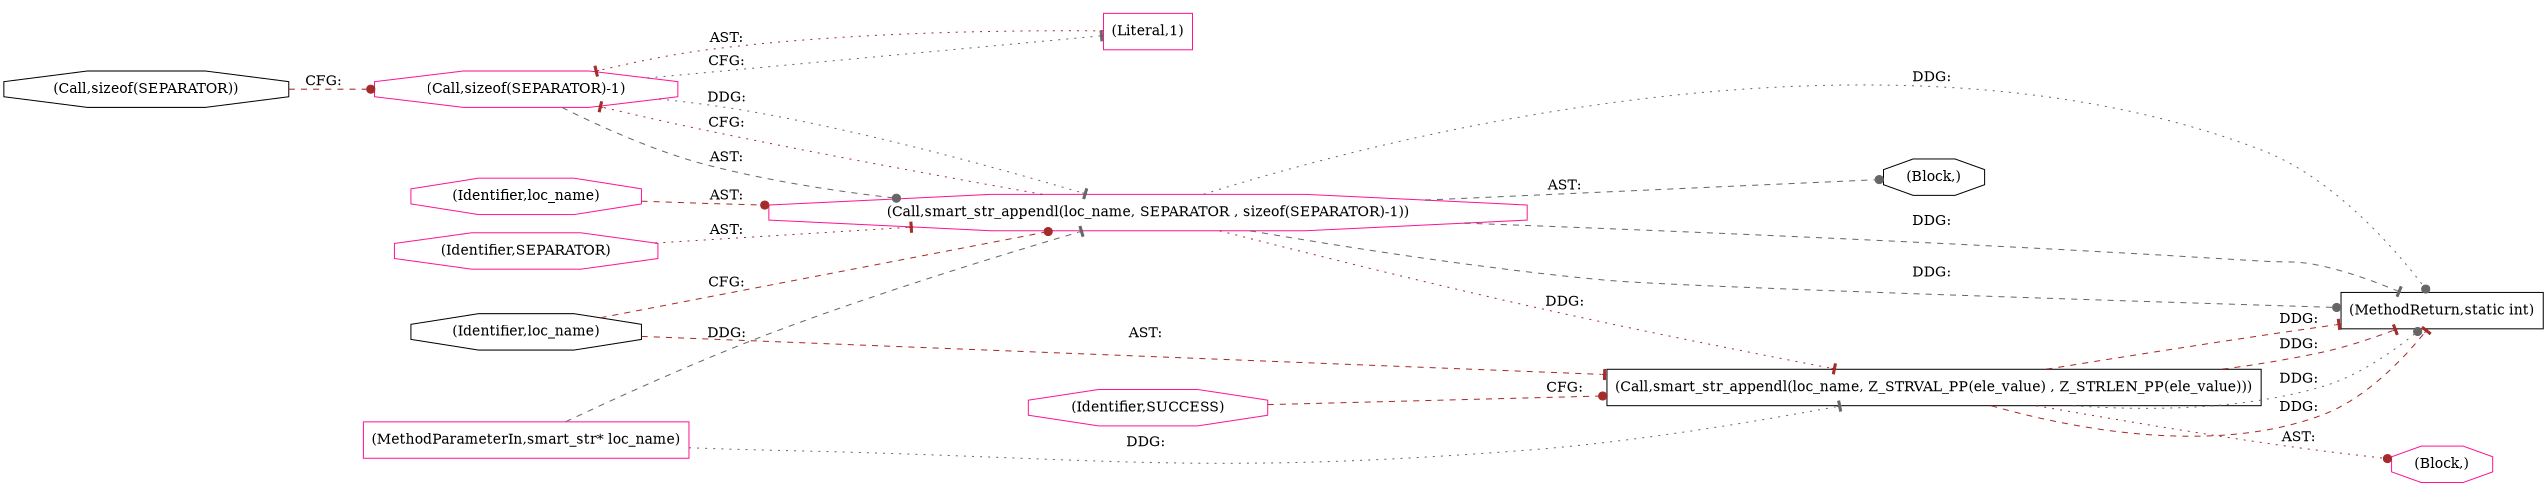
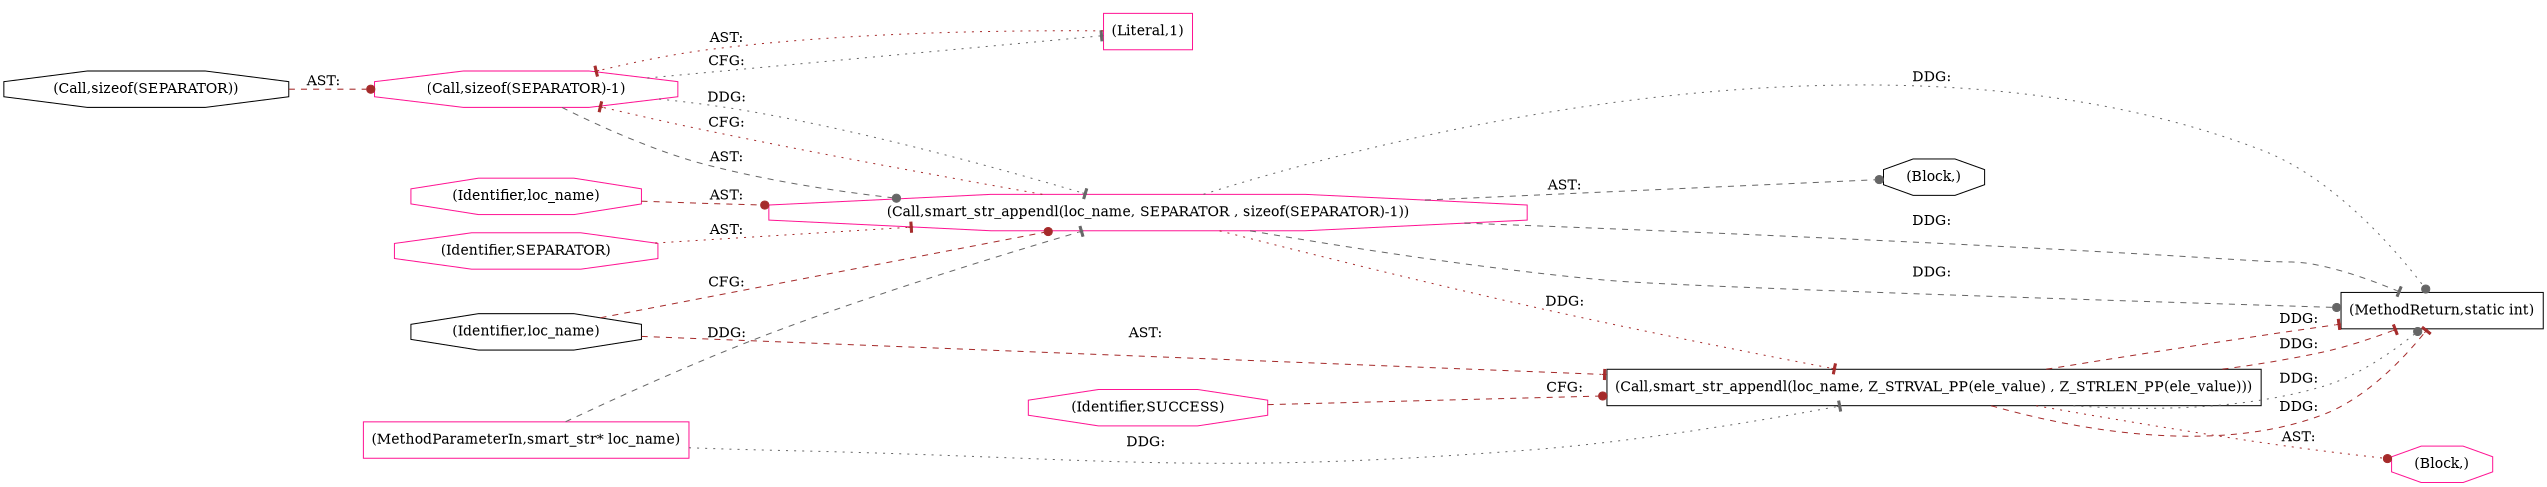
edge "(Call,sizeof(SEPARATOR))" -> "(Call,sizeof(SEPARATOR)-1)": label "CFG: " -> "AST: "
